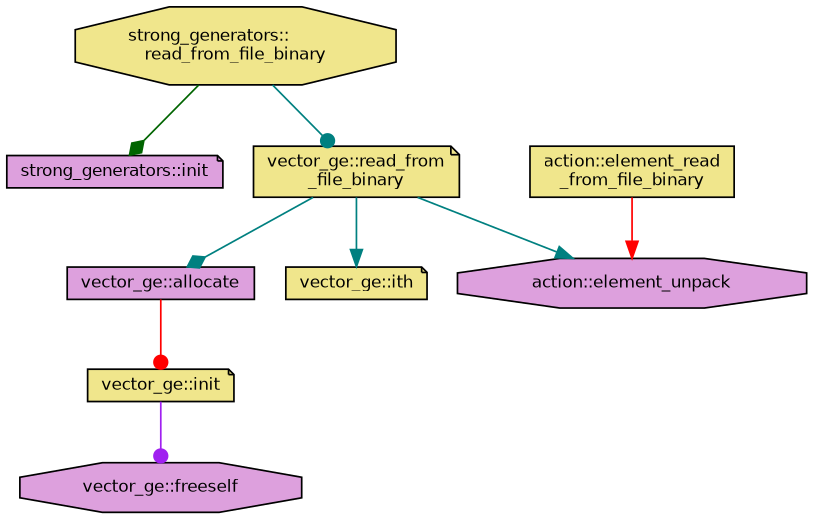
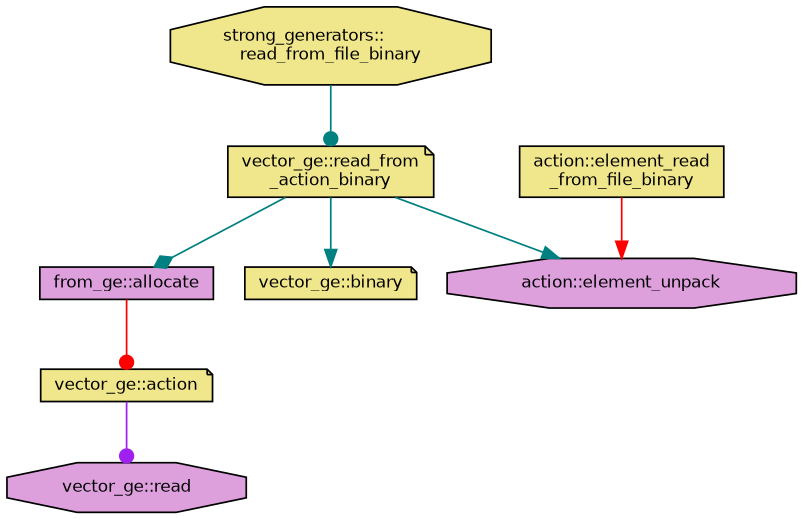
node "strong_generators::init": removed
node "vector_ge::read_from _file_binary": label "vector_ge::read_from _file_binary" -> "vector_ge::read_from _action_binary"
node "vector_ge::allocate": label "vector_ge::allocate" -> "from_ge::allocate"
node "vector_ge::ith": label "vector_ge::ith" -> "vector_ge::binary"
node "vector_ge::init": label "vector_ge::init" -> "vector_ge::action"
node "vector_ge::freeself": label "vector_ge::freeself" -> "vector_ge::read"
